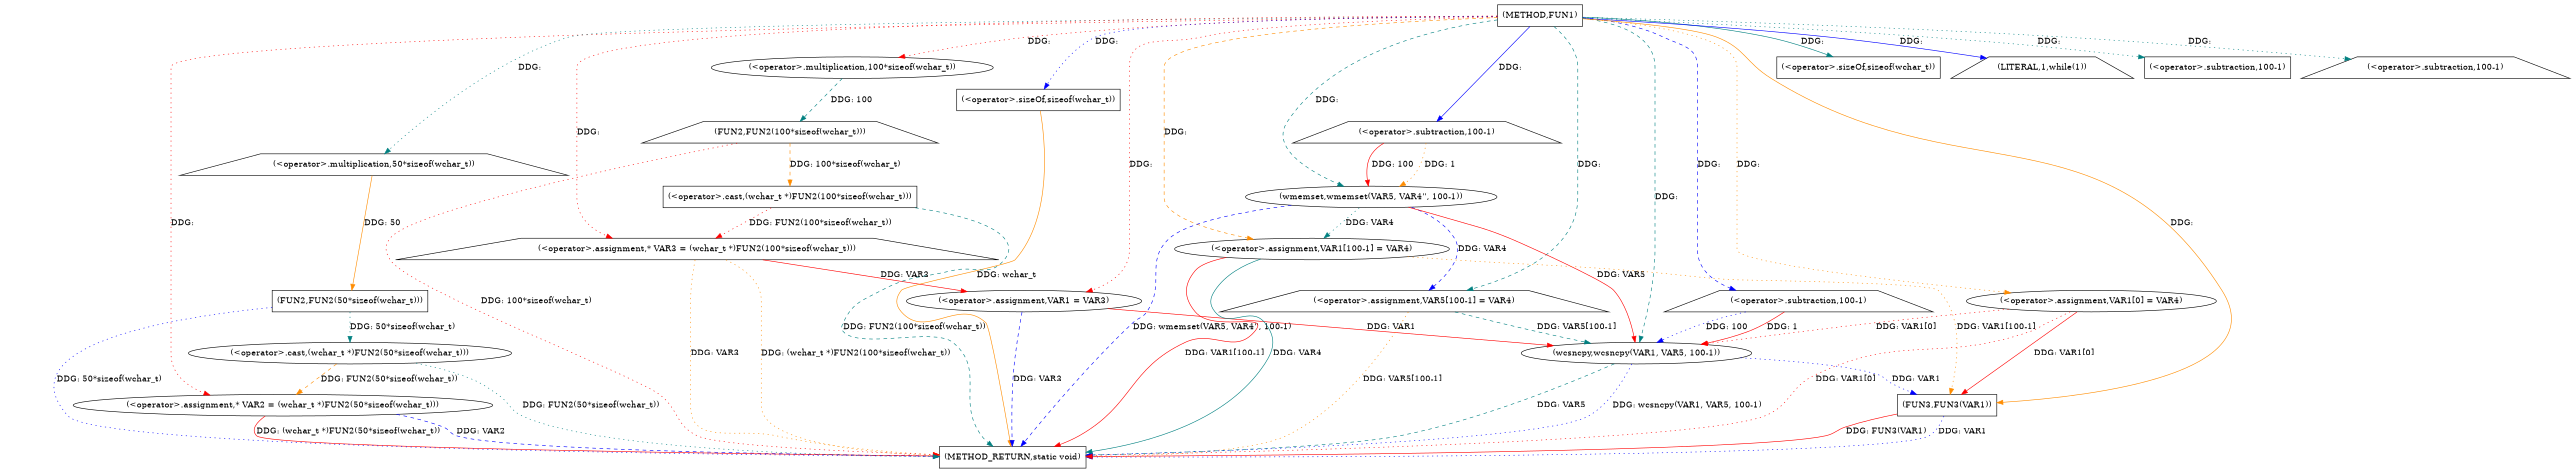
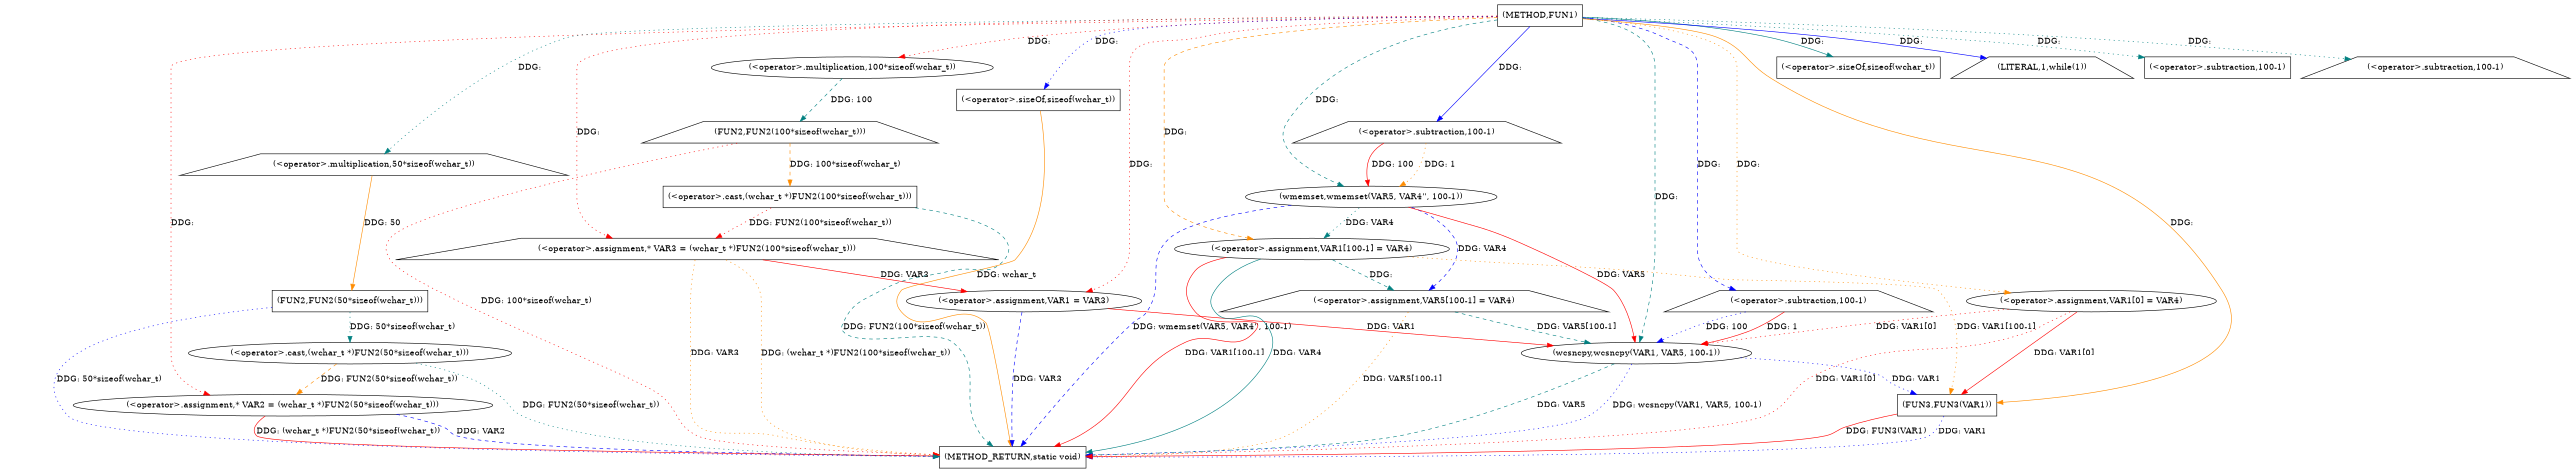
edge "(METHOD,FUN1)" -> "(<operator>.assignment,VAR5[100-1] = VAR4)": now "(<operator>.assignment,VAR1[100-1] = VAR4)" -> "(<operator>.assignment,VAR5[100-1] = VAR4)"
